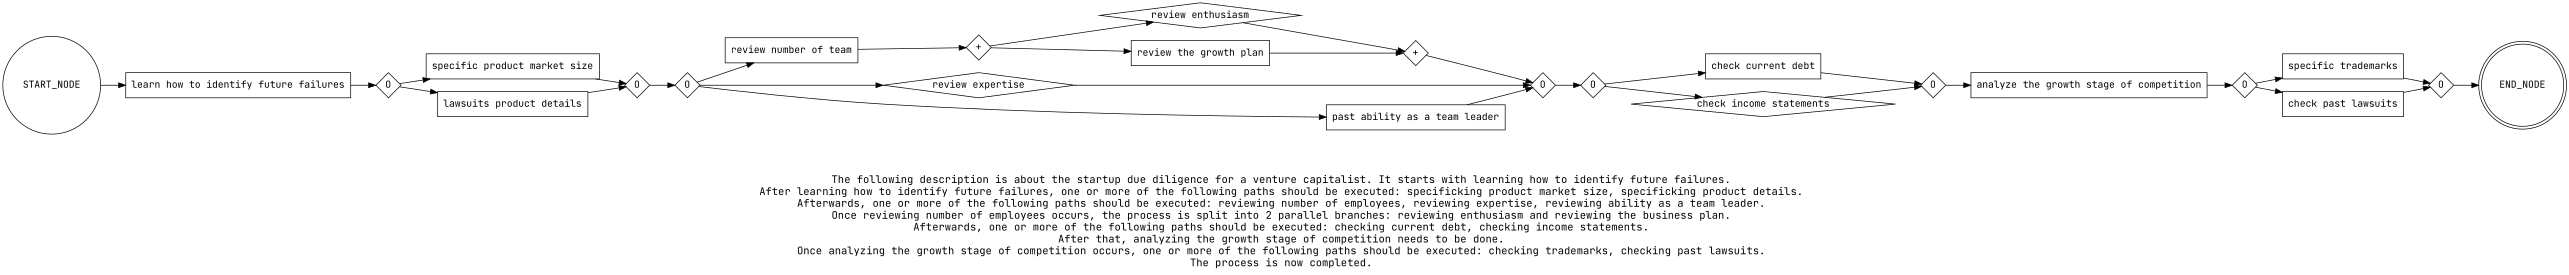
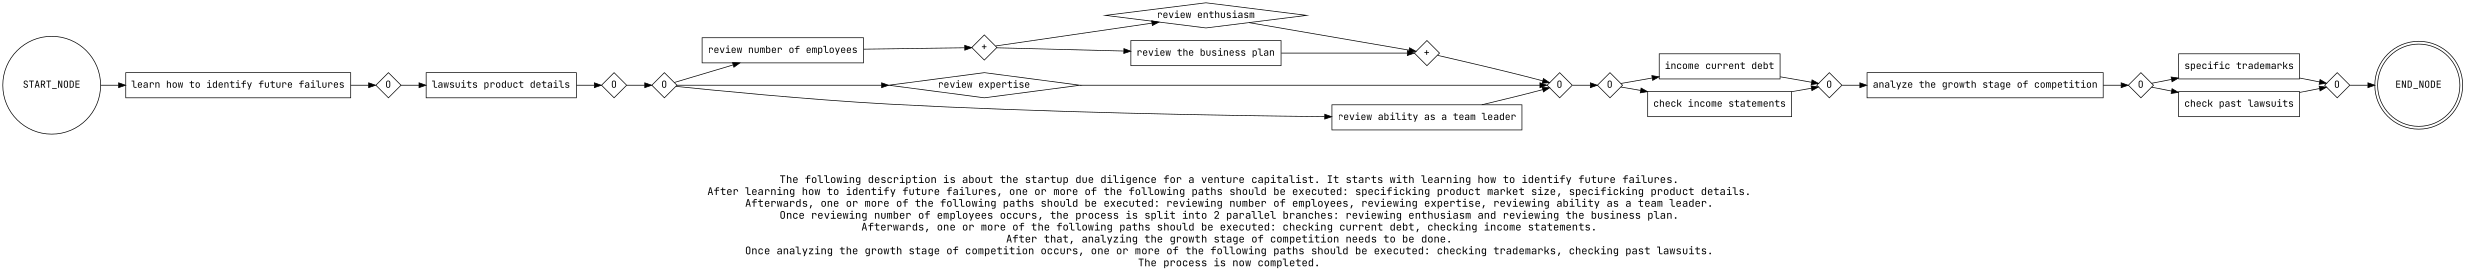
node "review number of team": label "review number of team" -> "review number of employees"
node "review the growth plan": label "review the growth plan" -> "review the business plan"
node "specific product market size": removed
node "check current debt": label "check current debt" -> "income current debt"
node "check income statements": shape diamond -> box
node "past ability as a team leader": label "past ability as a team leader" -> "review ability as a team leader"
